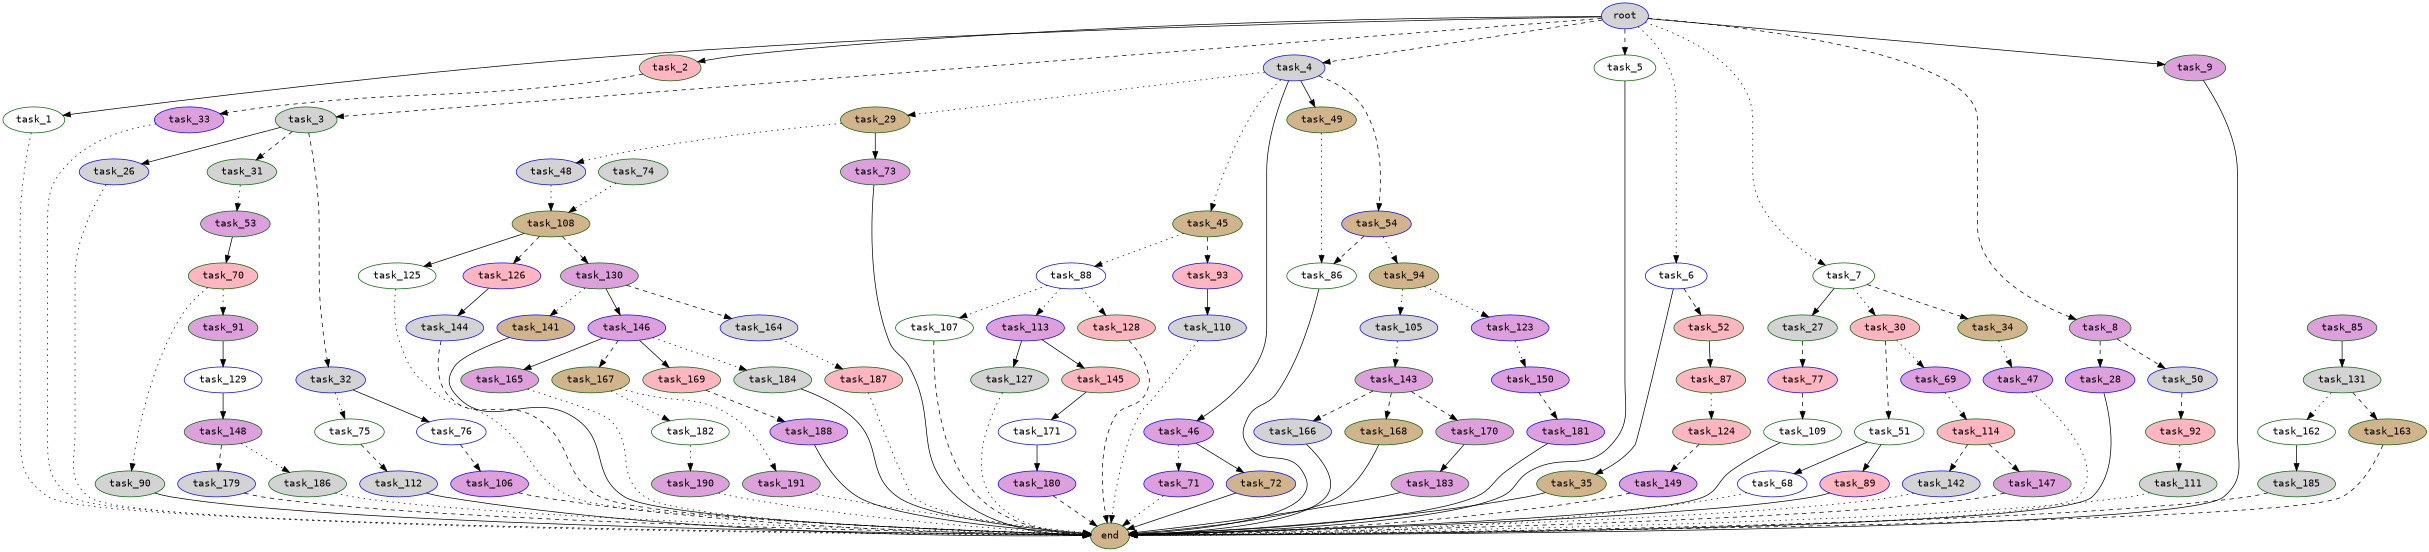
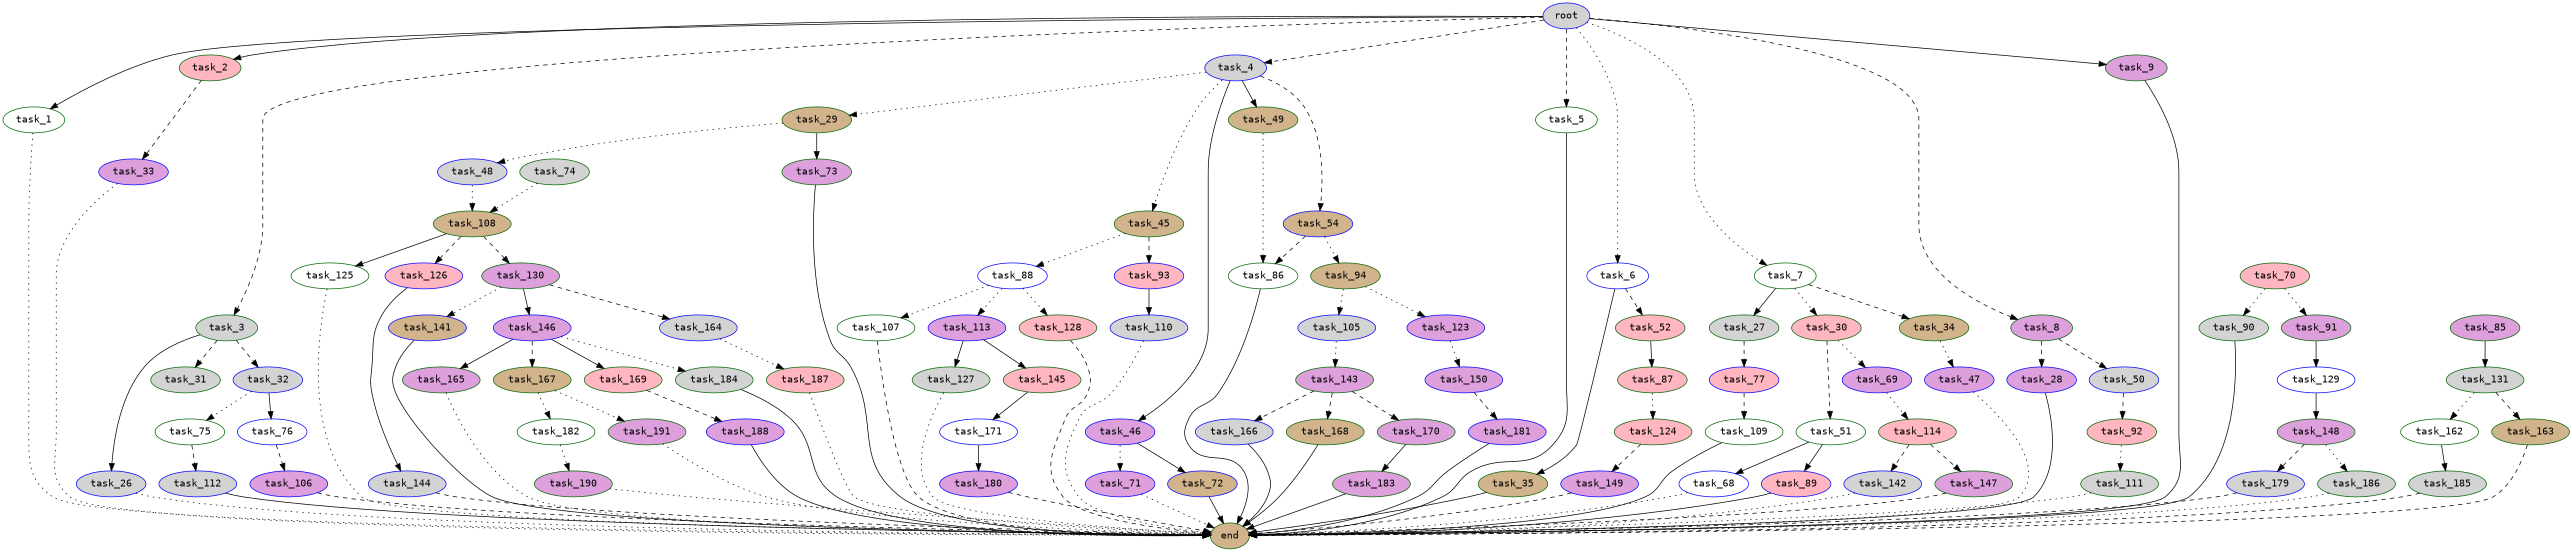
node "task_53": removed
